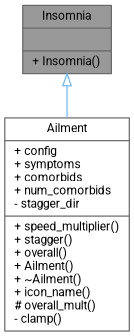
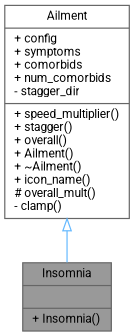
edge "Ailment" -> "Insomnia": reversed
